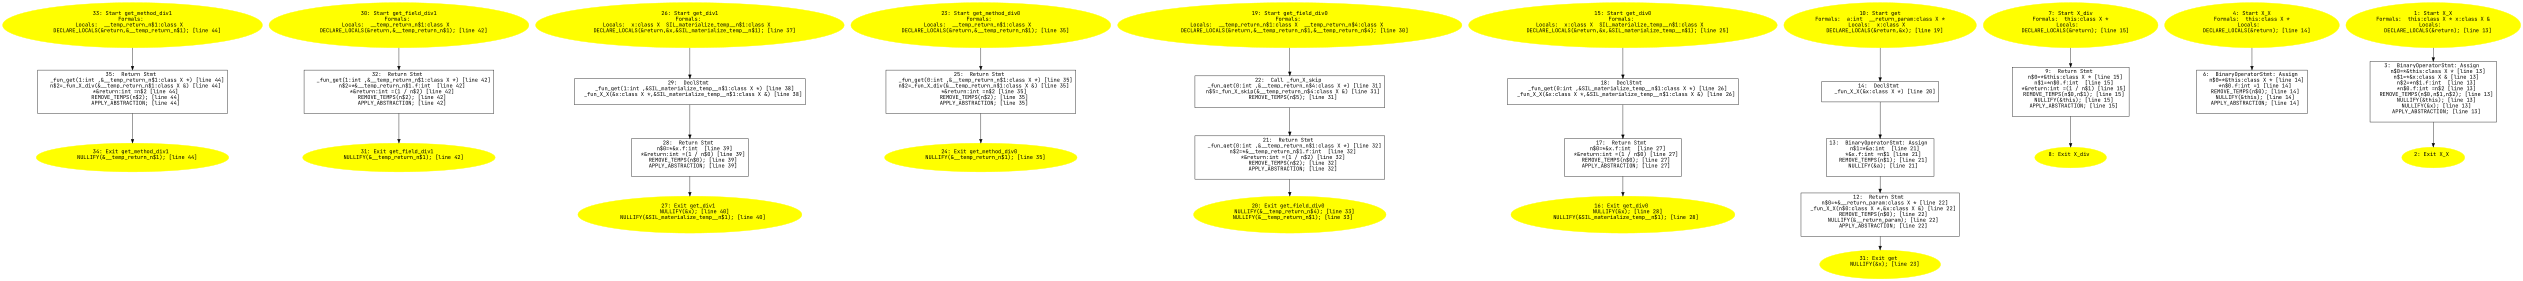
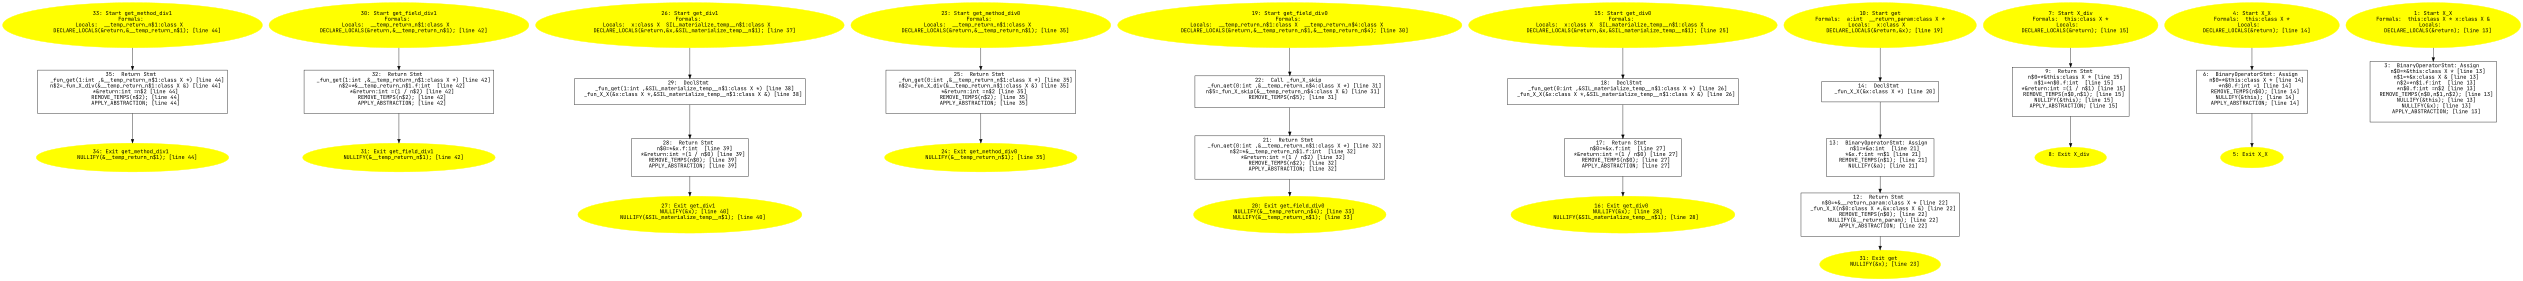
node "5: Exit X_X": added
node "2: Exit X_X": removed
